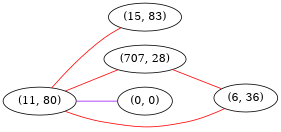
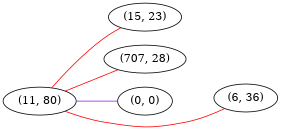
node "(15, 83)": label "(15, 83)" -> "(15, 23)"
edge "(707, 28)" -- "(6, 36)": removed
